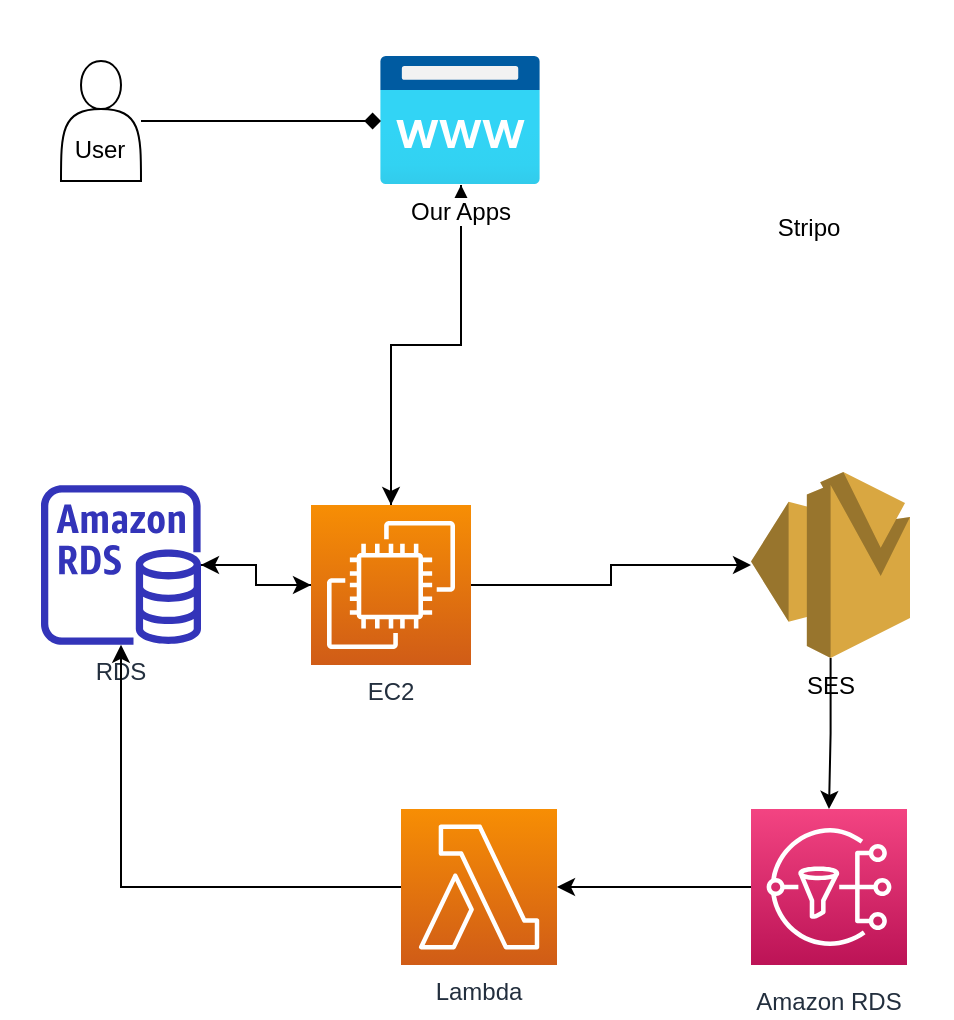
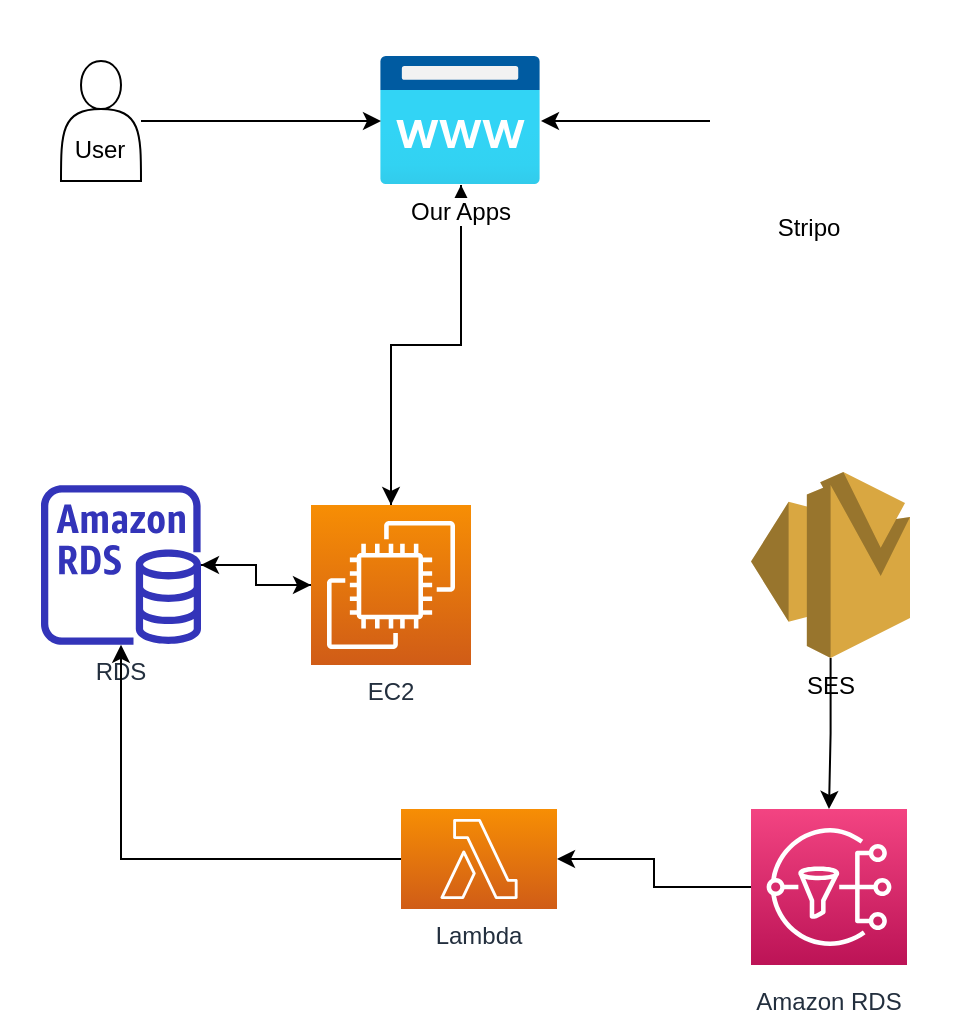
edge "User" -> "Our Apps": arrowhead diamond -> classic
edge "Stripo" -> "Our Apps": added
edge "EC2" -> "SES": removed
node "Lambda": size 156x156 -> 156x100
